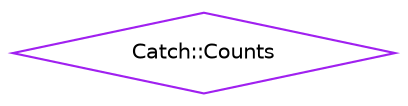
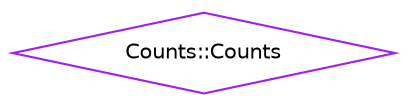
node "Catch::Counts": label "Catch::Counts" -> "Counts::Counts"
